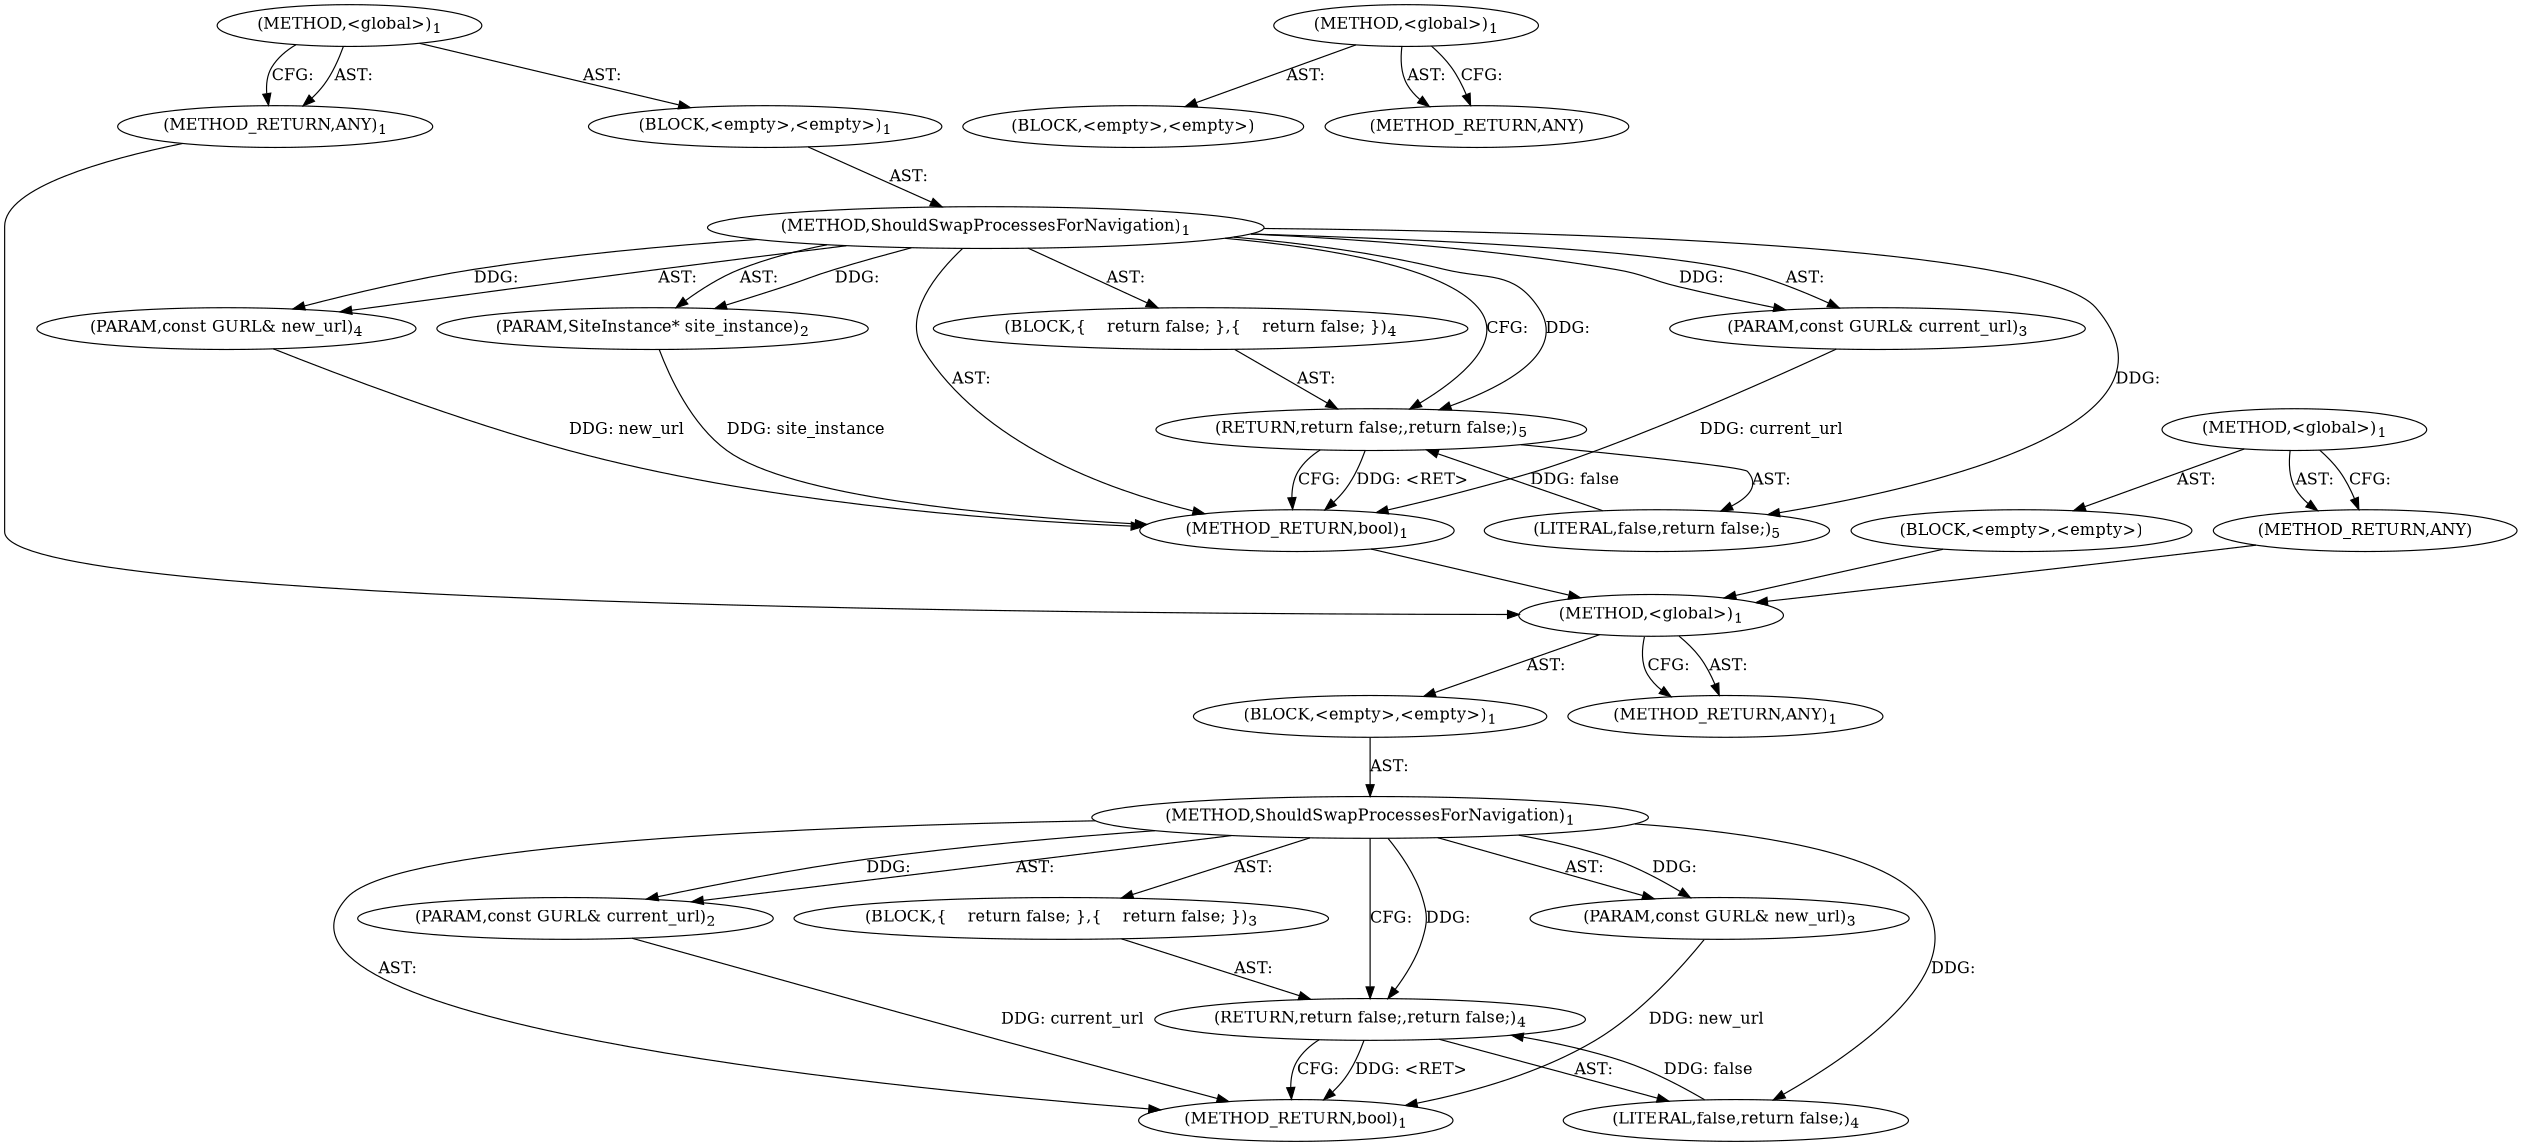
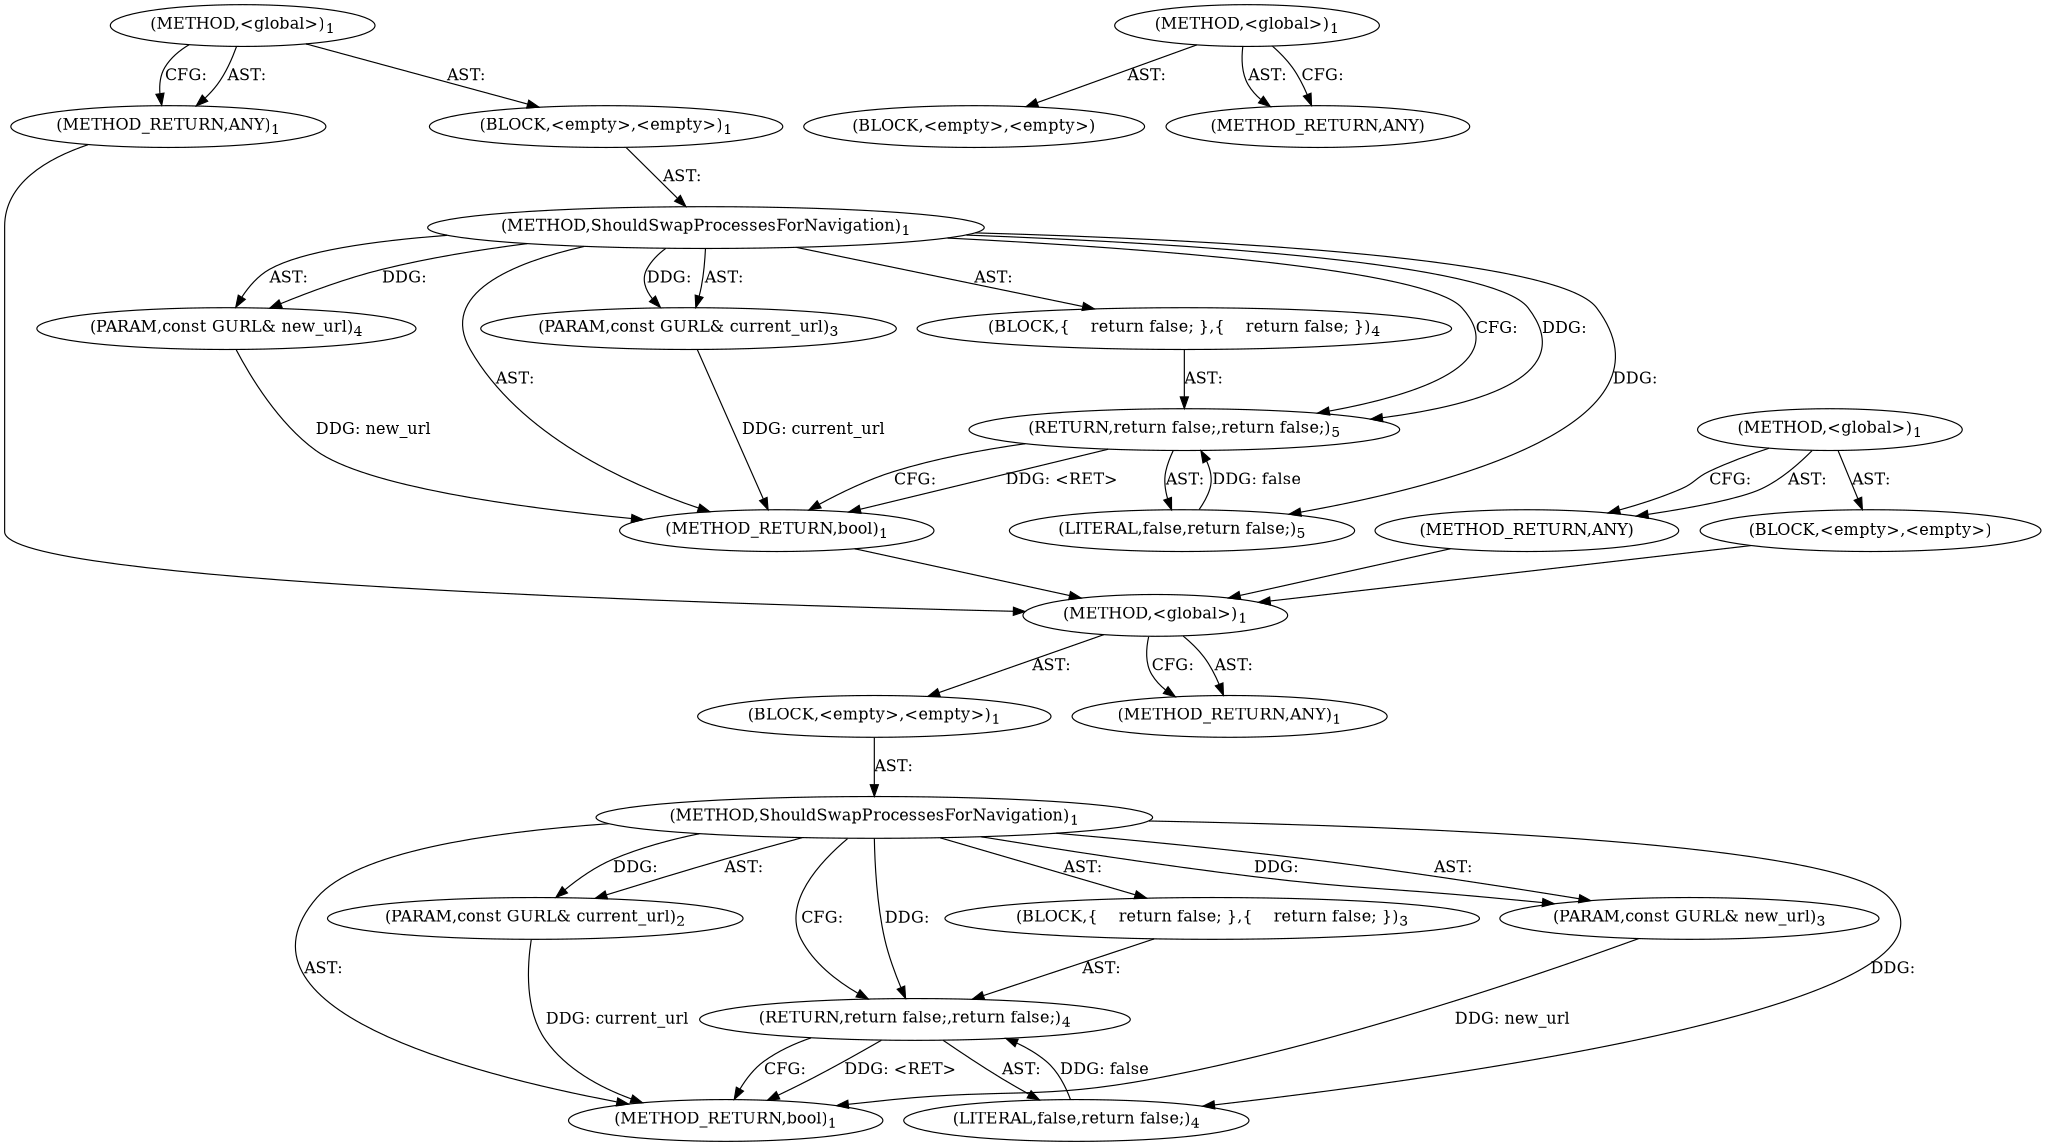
node "(PARAM,SiteInstance* site_instance)": removed
